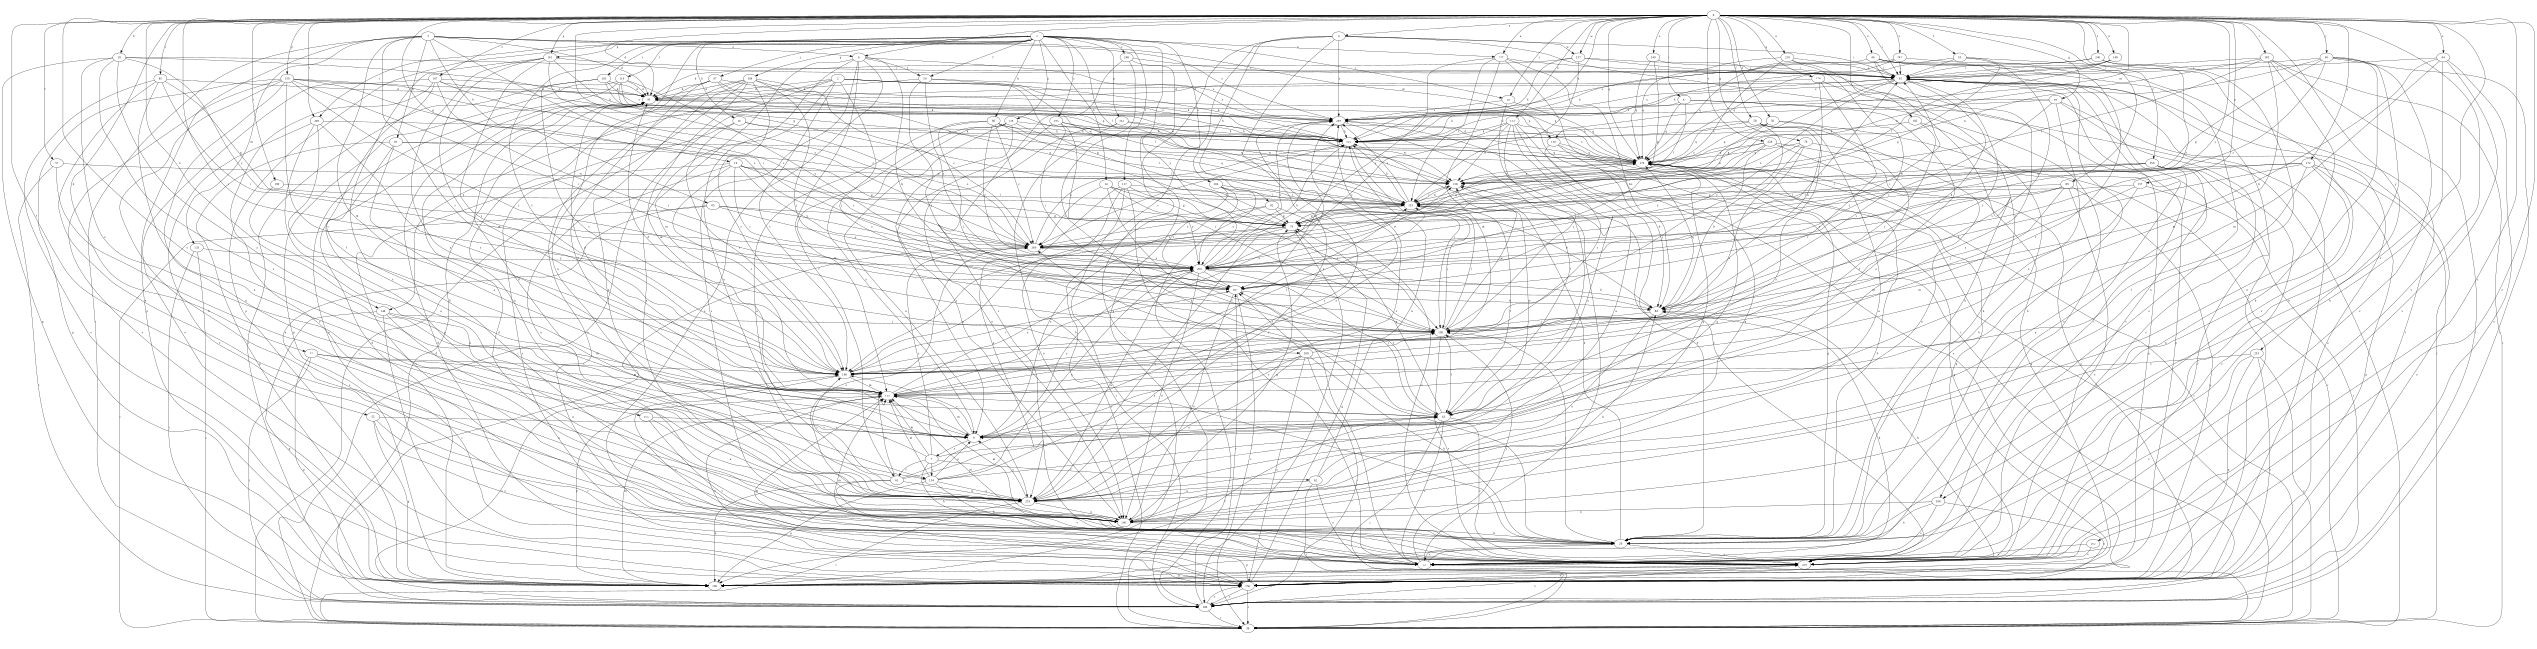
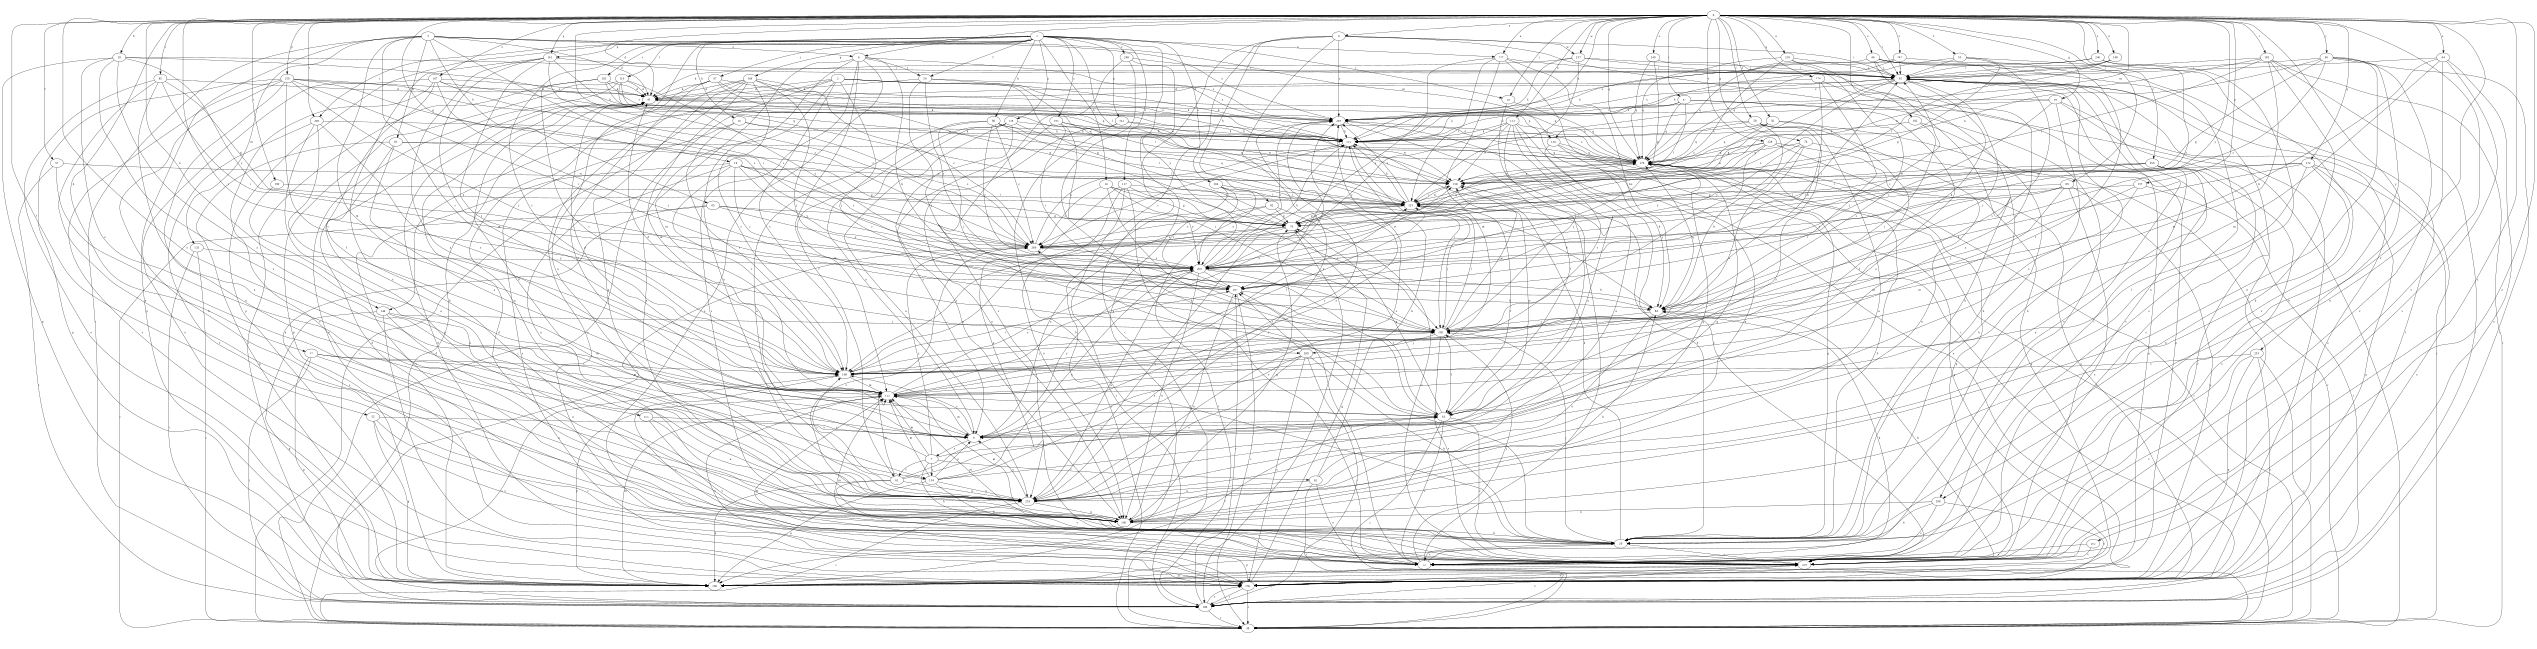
edge "28" -> "249": now "87" -> "249"
edge "200" -> "105": reversed
